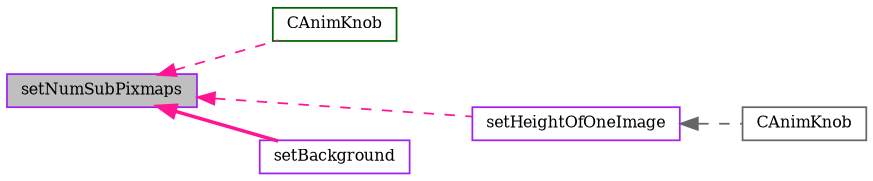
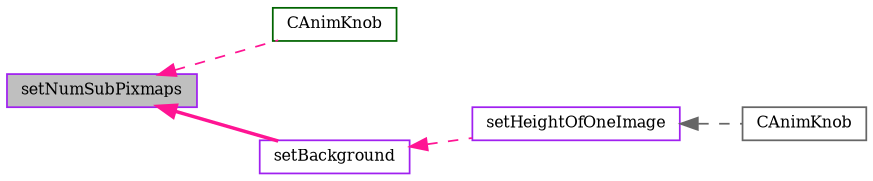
edge "setHeightOfOneImage" -> "setNumSubPixmaps": now "setHeightOfOneImage" -> "setBackground"
